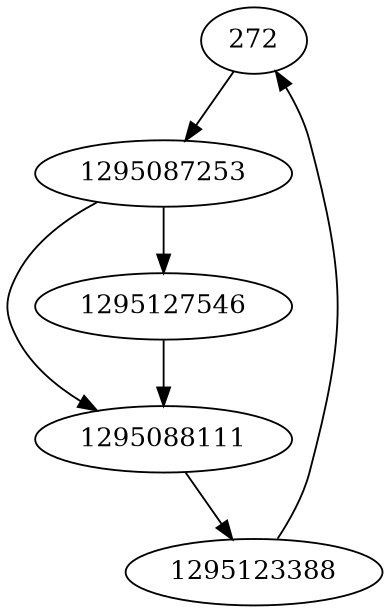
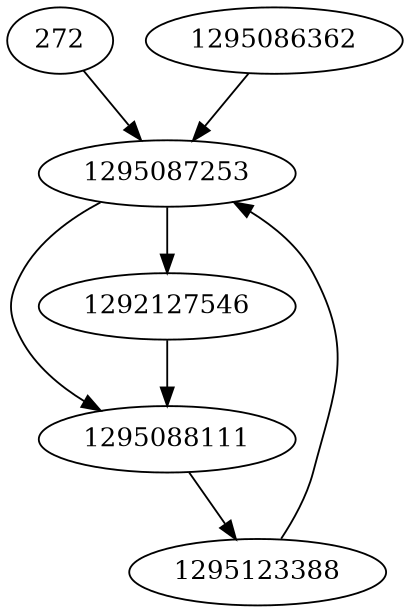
node "1295086362": added
node "1295127546": label "1295127546" -> "1292127546"
edge "1295123388" -> "272": now "1295123388" -> "1295087253"
